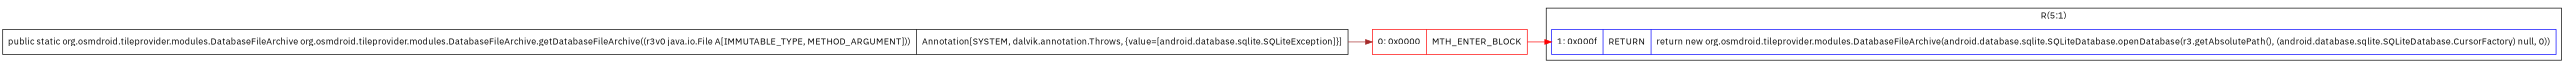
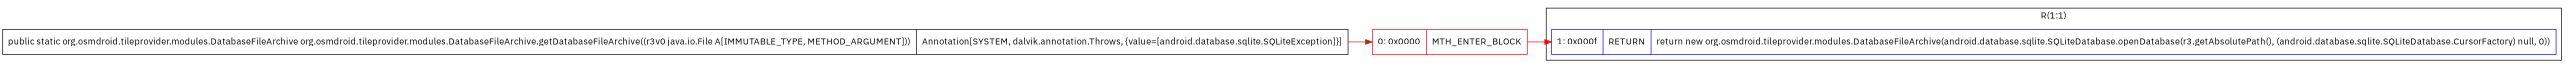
cluster "R(5:1)": label "R(5:1)" -> "R(1:1)"
